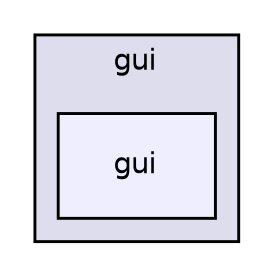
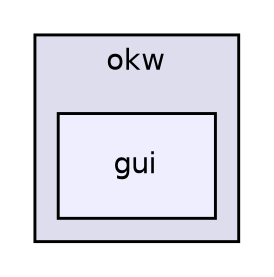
cluster "gui": label "gui" -> "okw"
